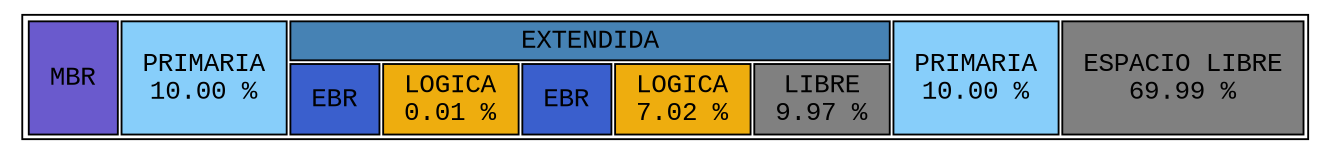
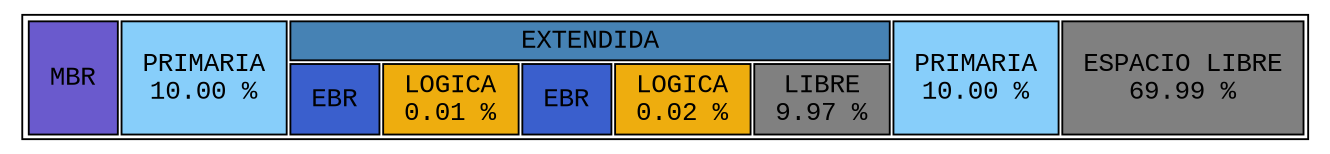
node "MBR": text "7.02 %" -> "0.02 %"
